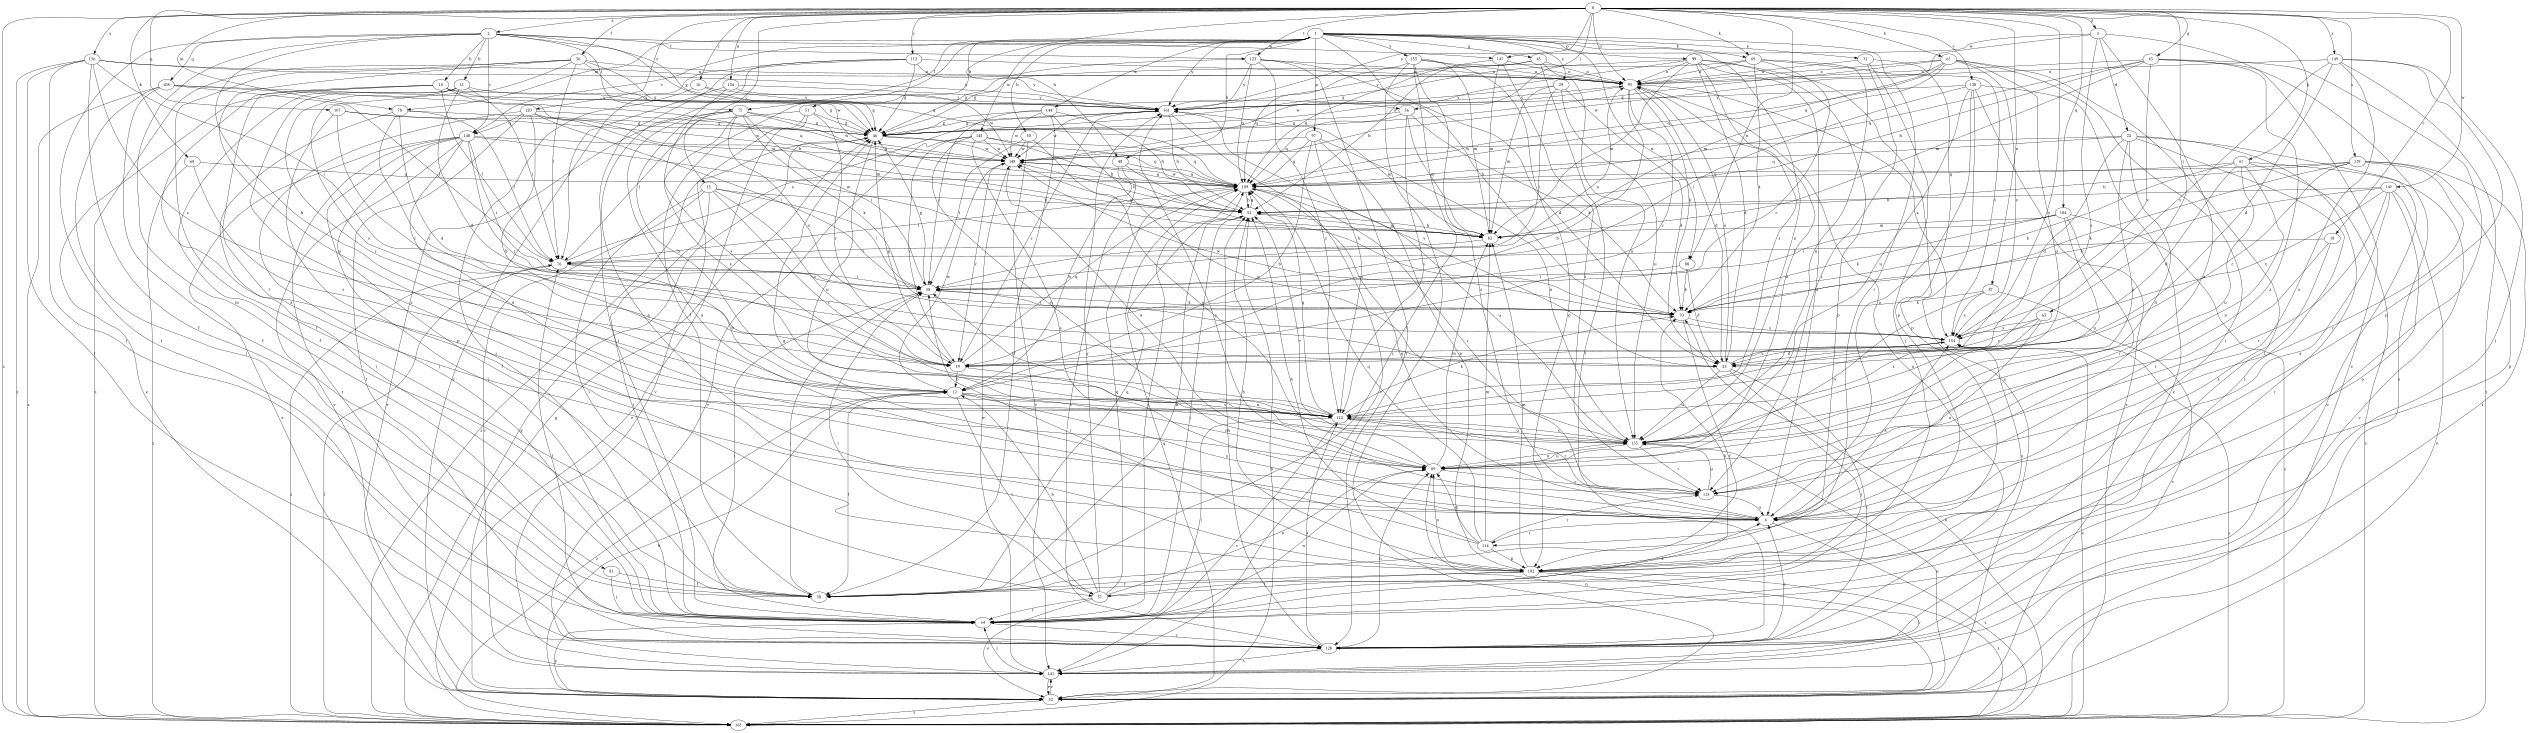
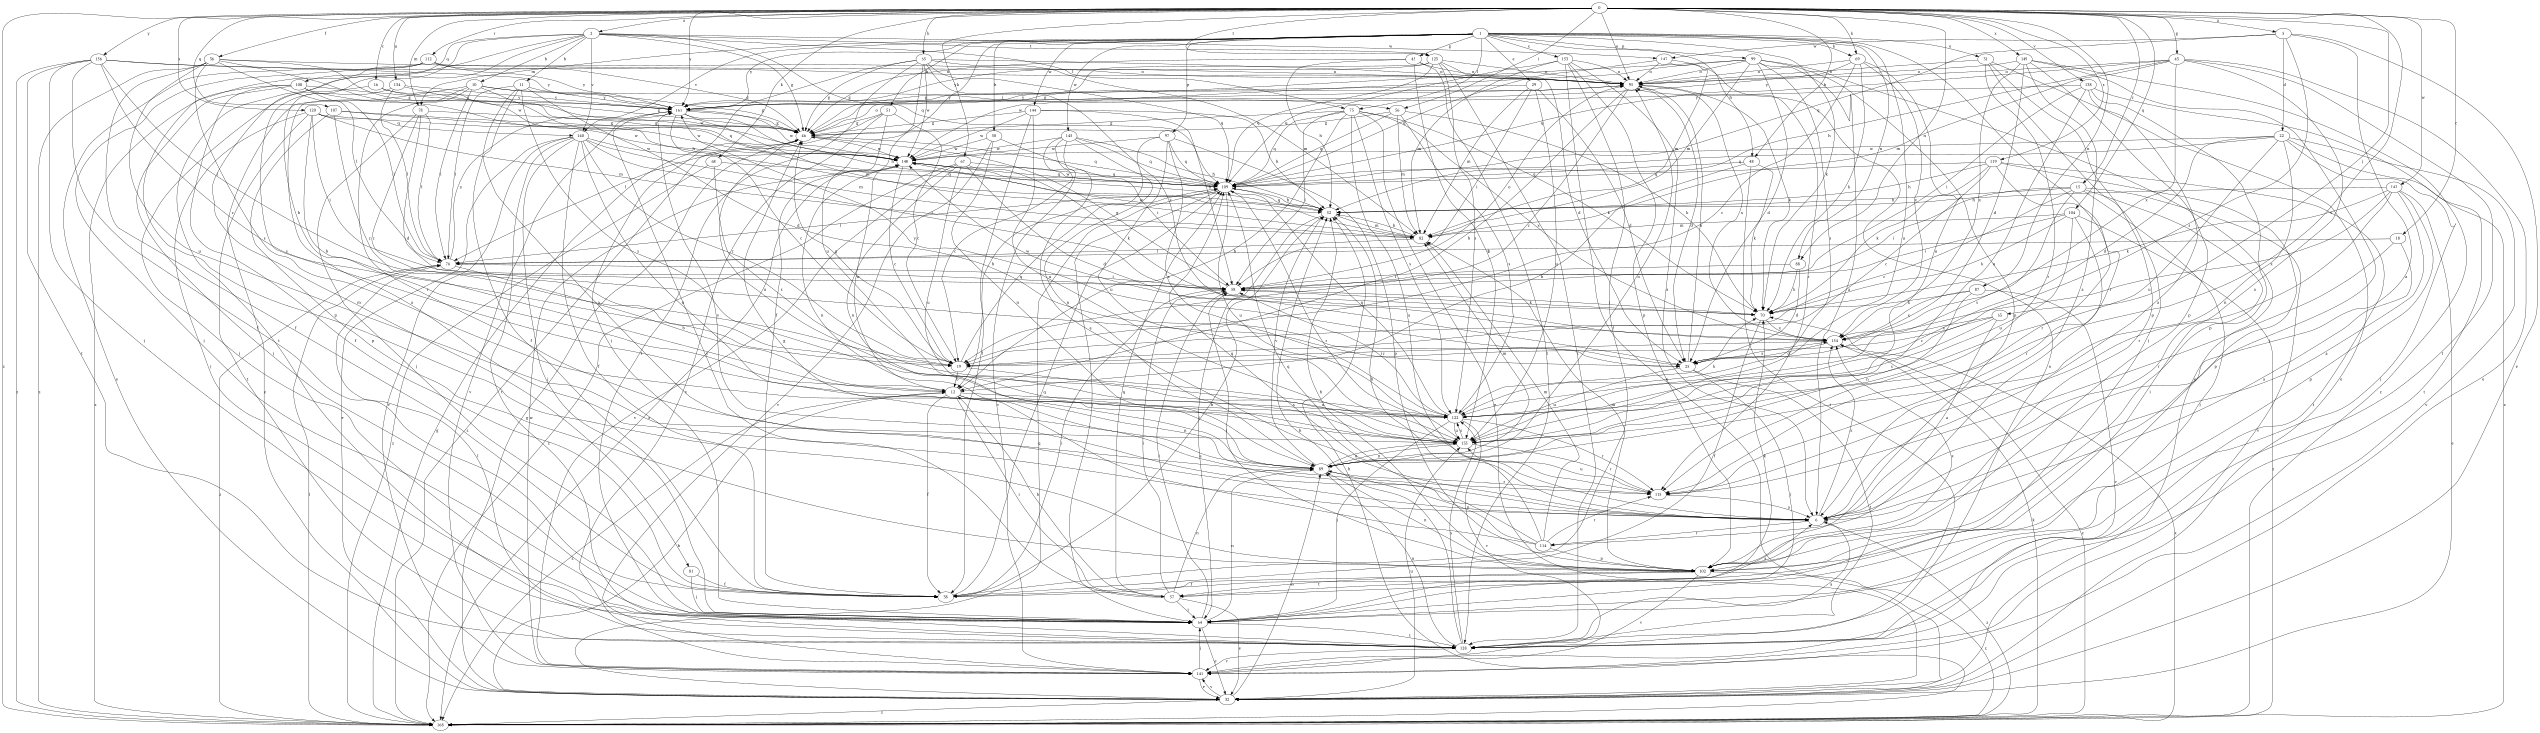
edge "138" -> "32": now "31" -> "32"
